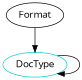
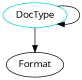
edge "Format" -> "DocType": reversed
